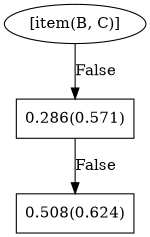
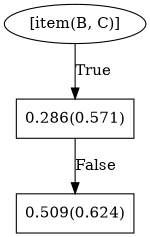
edge "[item(B, C)]" -> "0.286(0.571)": label "False" -> "True"
node "0.508(0.624)": label "0.508(0.624)" -> "0.509(0.624)"
